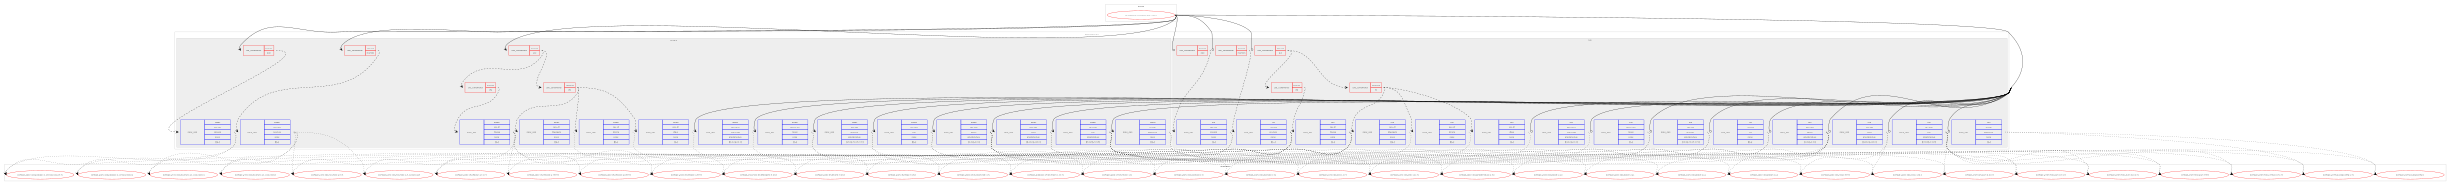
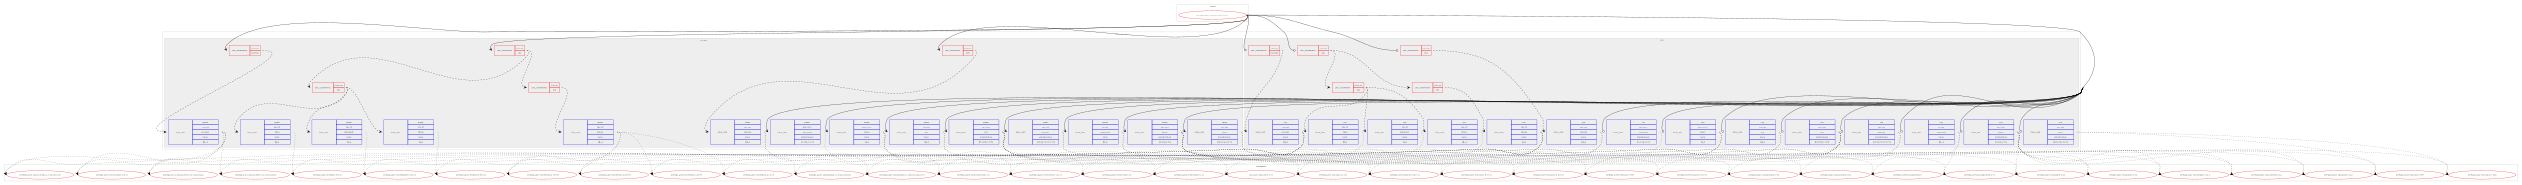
node "portage://ncurses-qt/qtwidgets-5.15.14": label "portage://ncurses-qt/qtwidgets-5.15.14" -> "portage://dev-qt/qtwidgets-5.15.14"
node "portage://cppdap-crypt/rhash-1.4.4-r1": label "portage://cppdap-crypt/rhash-1.4.4-r1" -> "portage://app-crypt/rhash-1.4.4-r1"
node "portage://app-crypt/rhash-1.4.4": added
node "portage://sys-libs/zlib-1.3-r4": label "portage://sys-libs/zlib-1.3-r4" -> "dev://sys-libs/zlib-1.3-r4"
node "portage://dev-libs/greaterequal-2.5.0": label "portage://dev-libs/greaterequal-2.5.0" -> "portage://dev-libs/expat-2.5.0"
node "portage://dev-libs/expat-2.6.0": label "portage://dev-libs/expat-2.6.0" -> "portage://dev-libs/qtbase-2.6.0"
node "portage://dev-libs/expat-2.6.1": label "portage://dev-libs/expat-2.6.1" -> "portage://dev-libs/positive-2.6.1"
node "portage://net-misc/virtual-8.7.1-r4": label "portage://net-misc/virtual-8.7.1-r4" -> "portage://net-misc/curl-8.7.1-r4"
